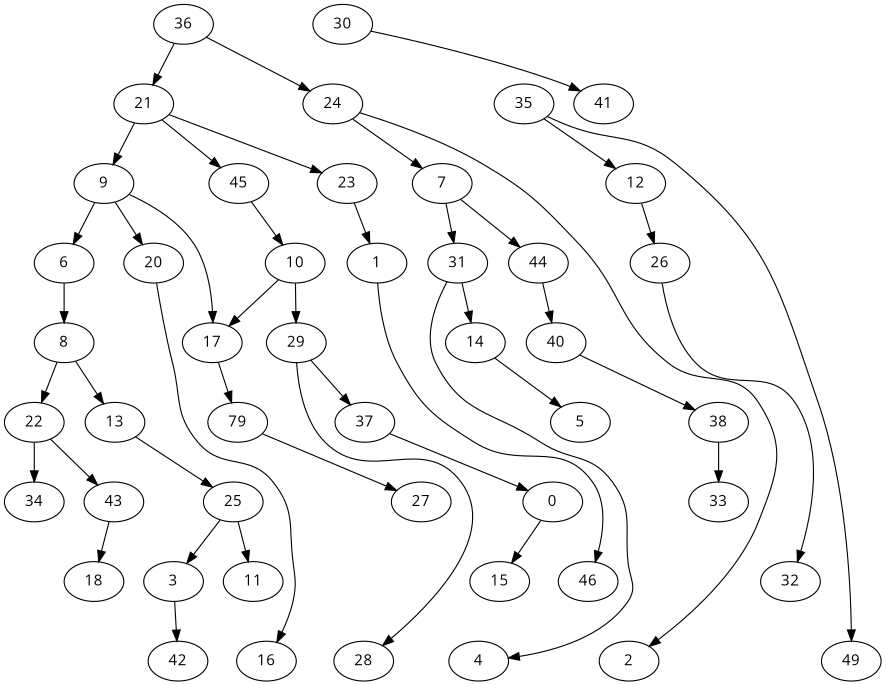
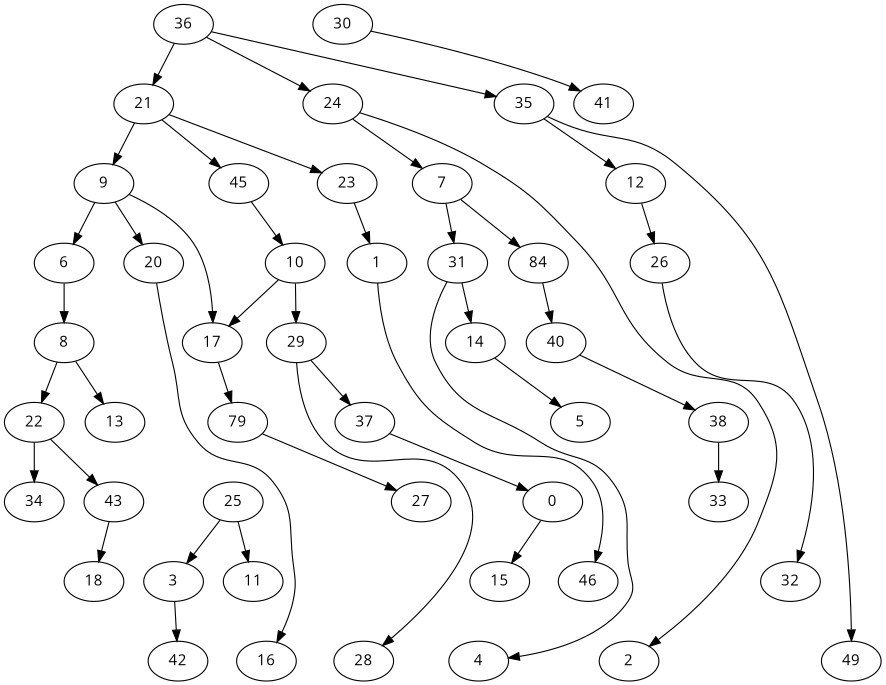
edge "36" -> "35": added
node "44": label "44" -> "84"
edge "13" -> "25": removed
